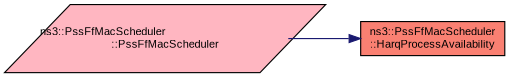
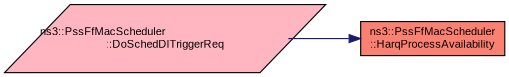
node "ns3::PssFfMacScheduler ::PssFfMacScheduler": label "ns3::PssFfMacScheduler ::PssFfMacScheduler" -> "ns3::PssFfMacScheduler ::DoSchedDlTriggerReq"
